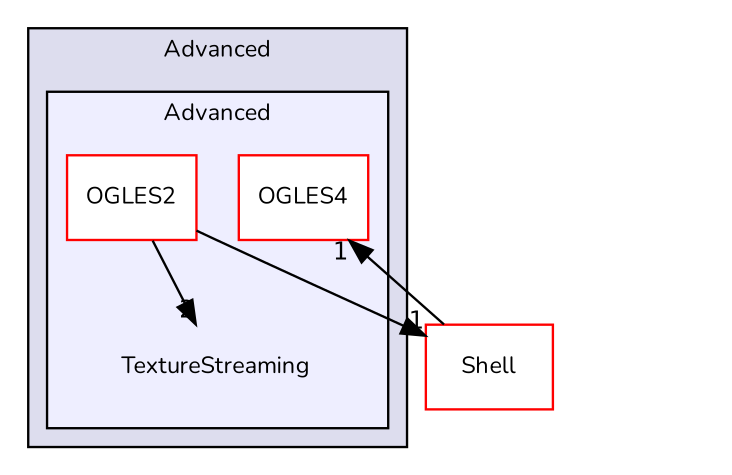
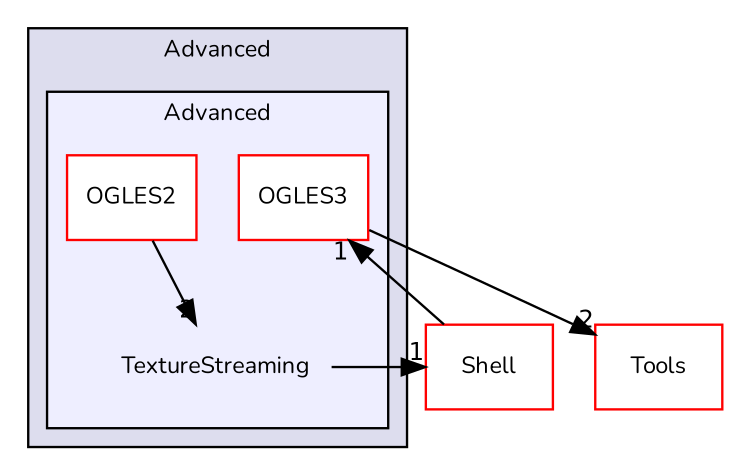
node "OGLES4": label "OGLES4" -> "OGLES3"
edge "OGLES2" -> "Shell": now "TextureStreaming" -> "Shell"
node "Tools": added
